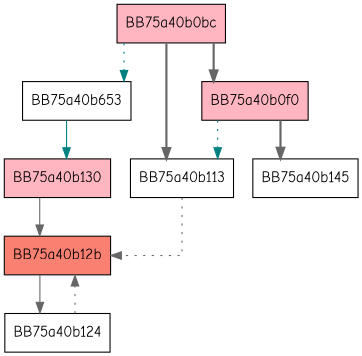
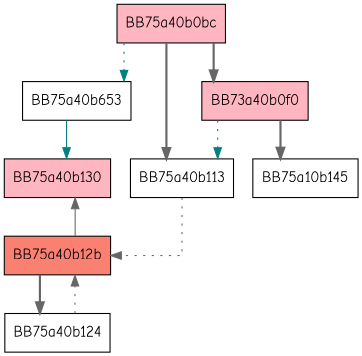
node "BB75a40b0f0": label "BB75a40b0f0" -> "BB73a40b0f0"
node "BB75a40b145": label "BB75a40b145" -> "BB75a10b145"
edge "BB75a40b130" -> "BB75a40b12b": reversed
edge "BB75a40b12b" -> "BB75a40b124": style solid -> bold
